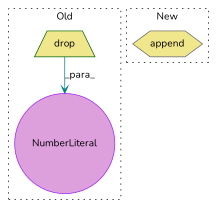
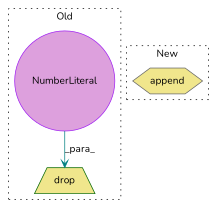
edge "drop" -> "NumberLiteral": reversed
